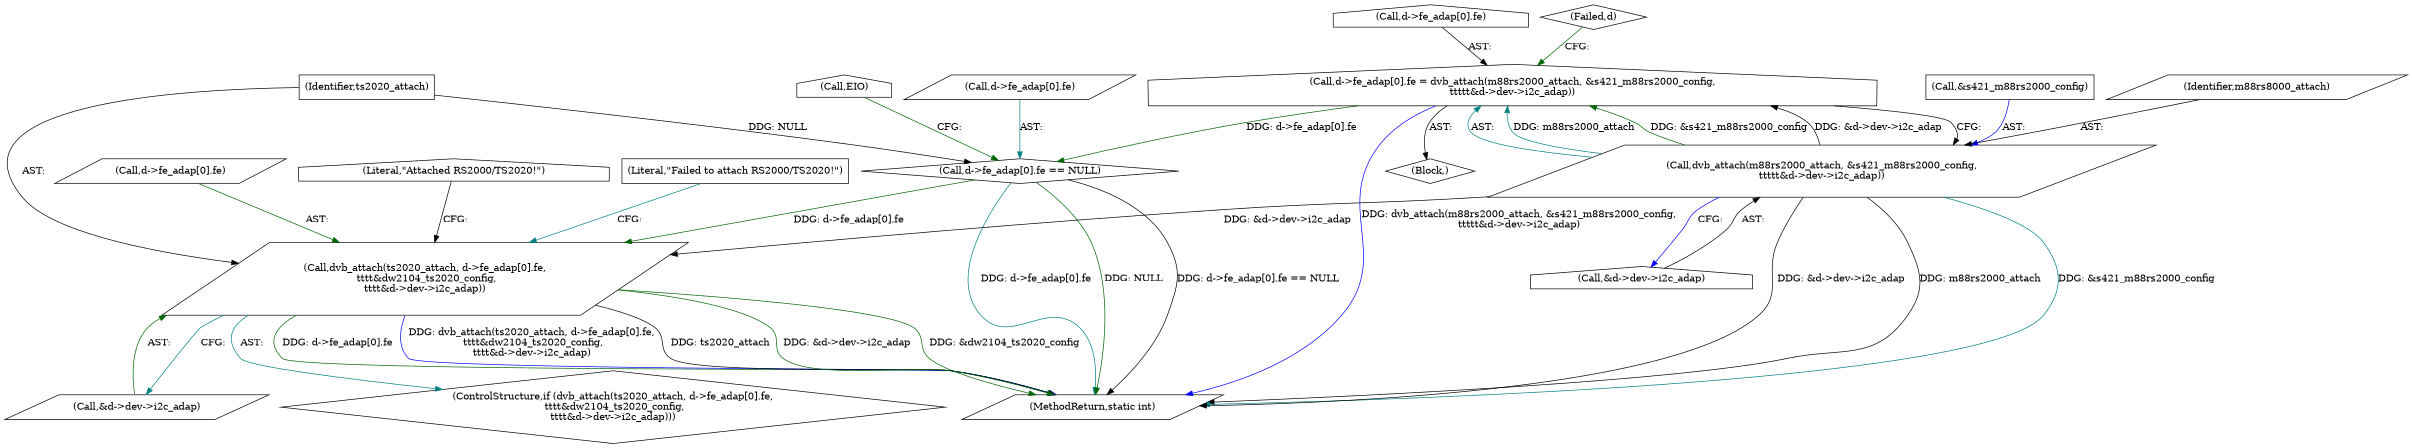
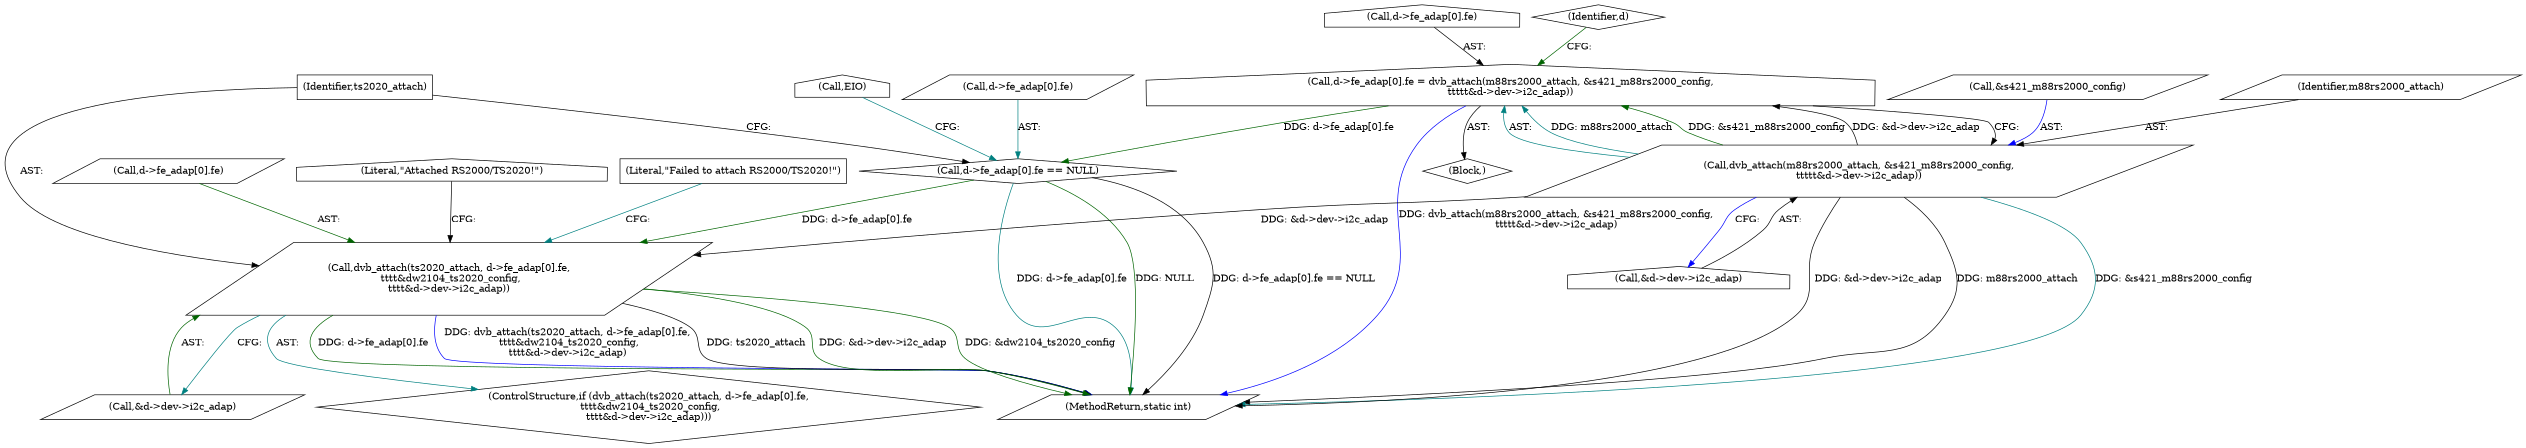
node "(Failed,d)": label "(Failed,d)" -> "(Identifier,d)"
node "(Call,&s421_m88rs2000_config)": shape box -> parallelogram
node "(Identifier,m88rs8000_attach)": label "(Identifier,m88rs8000_attach)" -> "(Identifier,m88rs2000_attach)"
edge "(Call,EIO)" -> "(Call,d->fe_adap[0].fe == NULL)": color darkgreen -> teal
edge "(Identifier,ts2020_attach)" -> "(Call,d->fe_adap[0].fe == NULL)": label "DDG: NULL" -> "CFG: "
